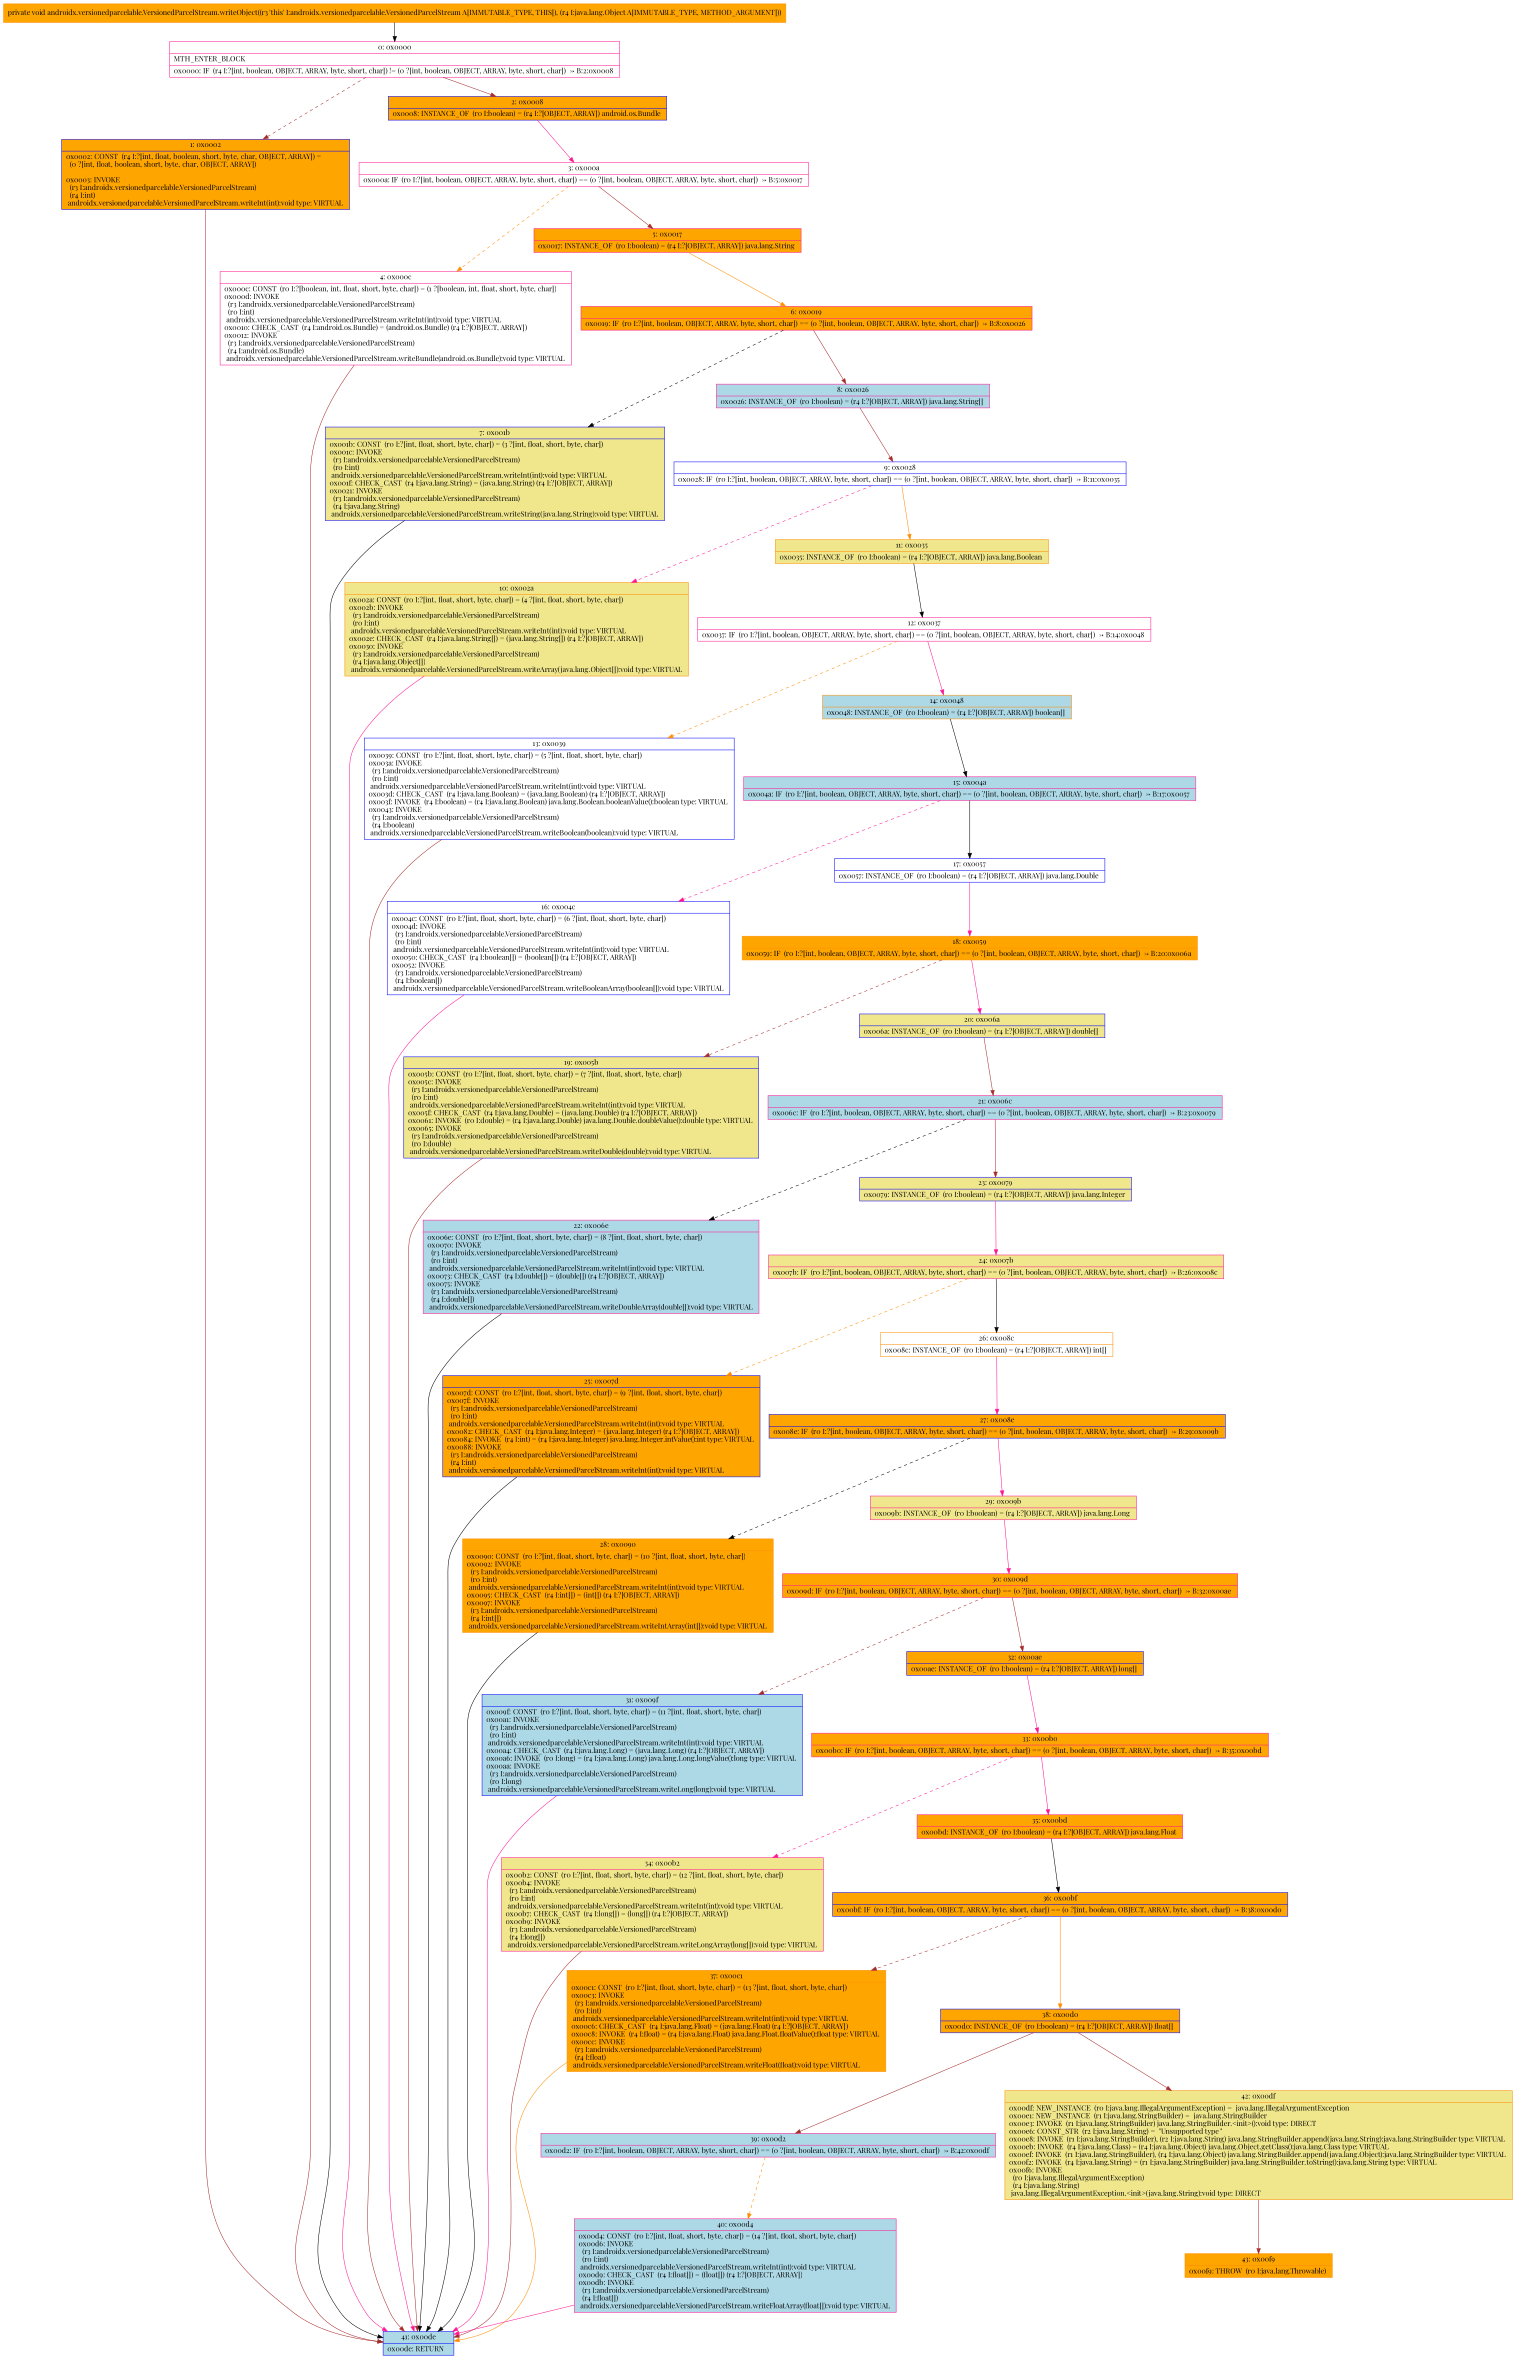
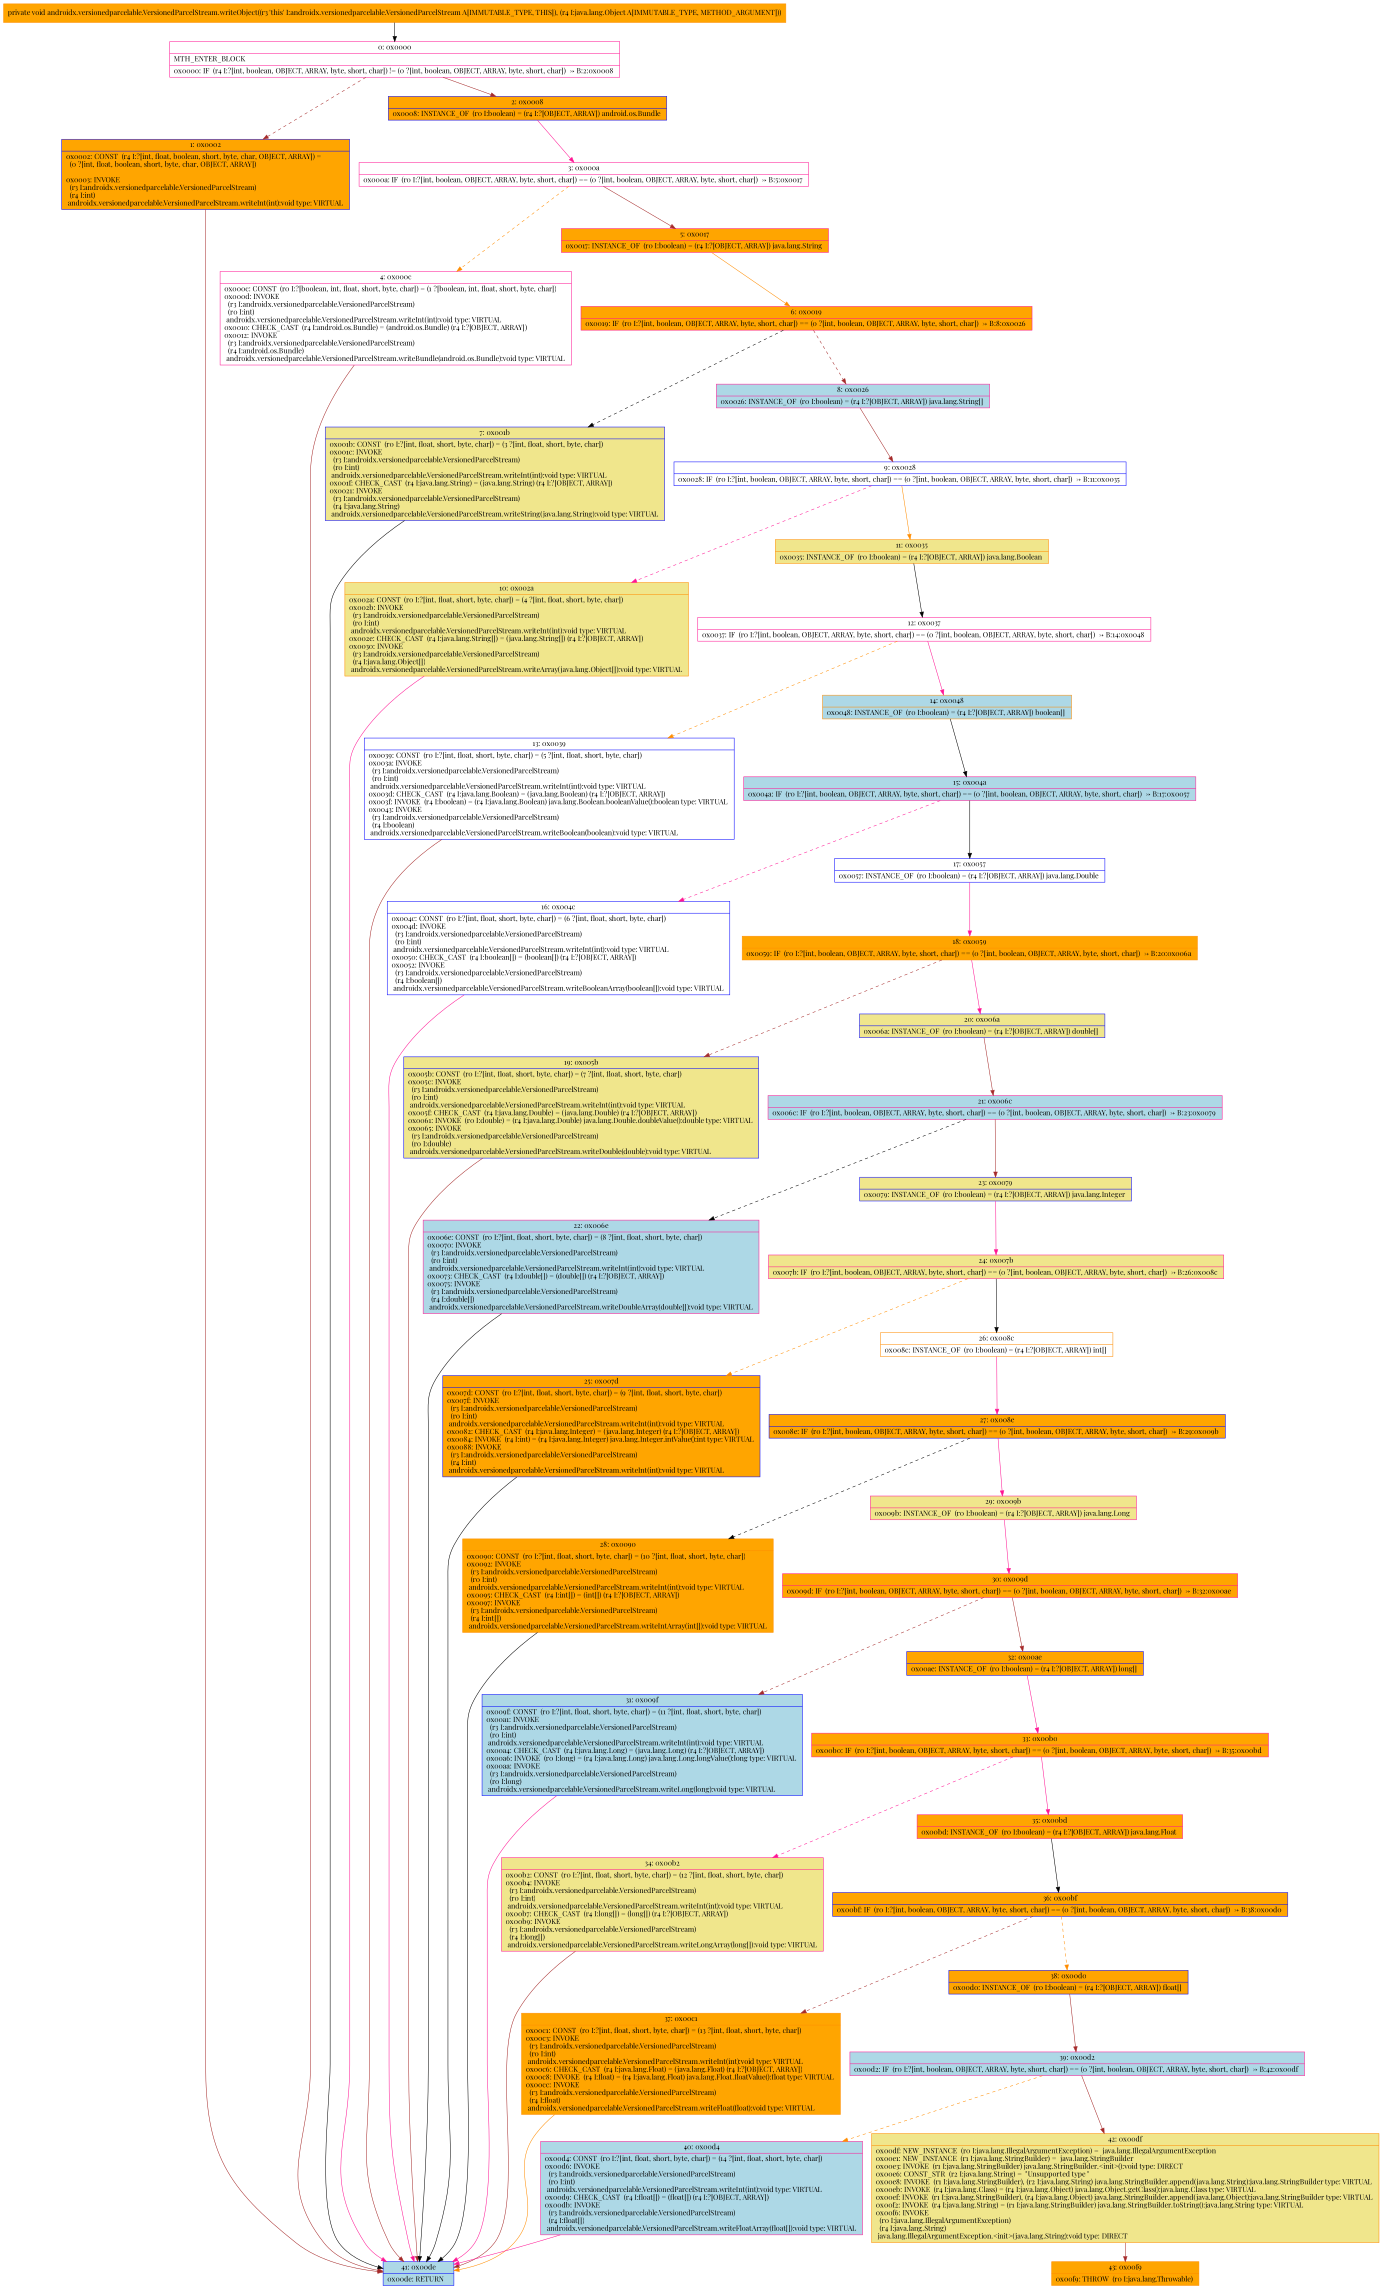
edge "6: 0x0019" -> "8: 0x0026": style solid -> dashed
edge "36: 0x00bf" -> "38: 0x00d0": style solid -> dashed
edge "38: 0x00d0" -> "42: 0x00df": now "39: 0x00d2" -> "42: 0x00df"
